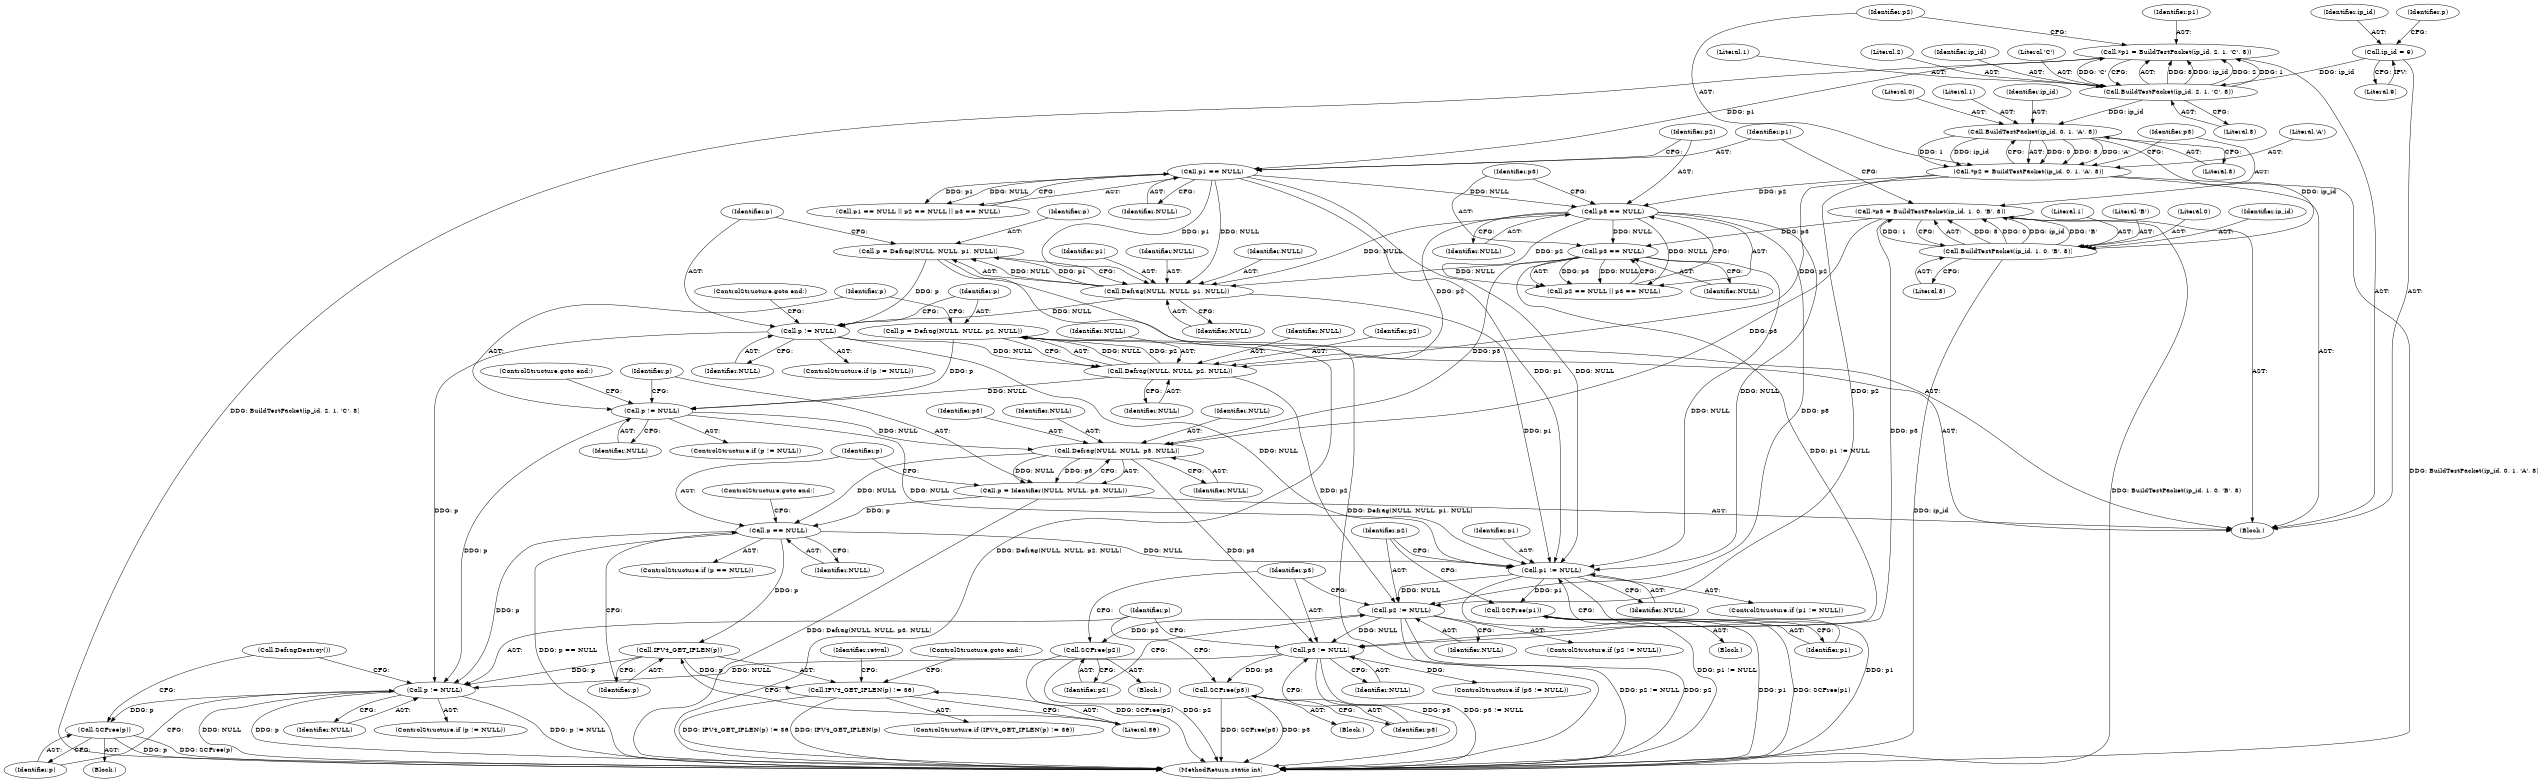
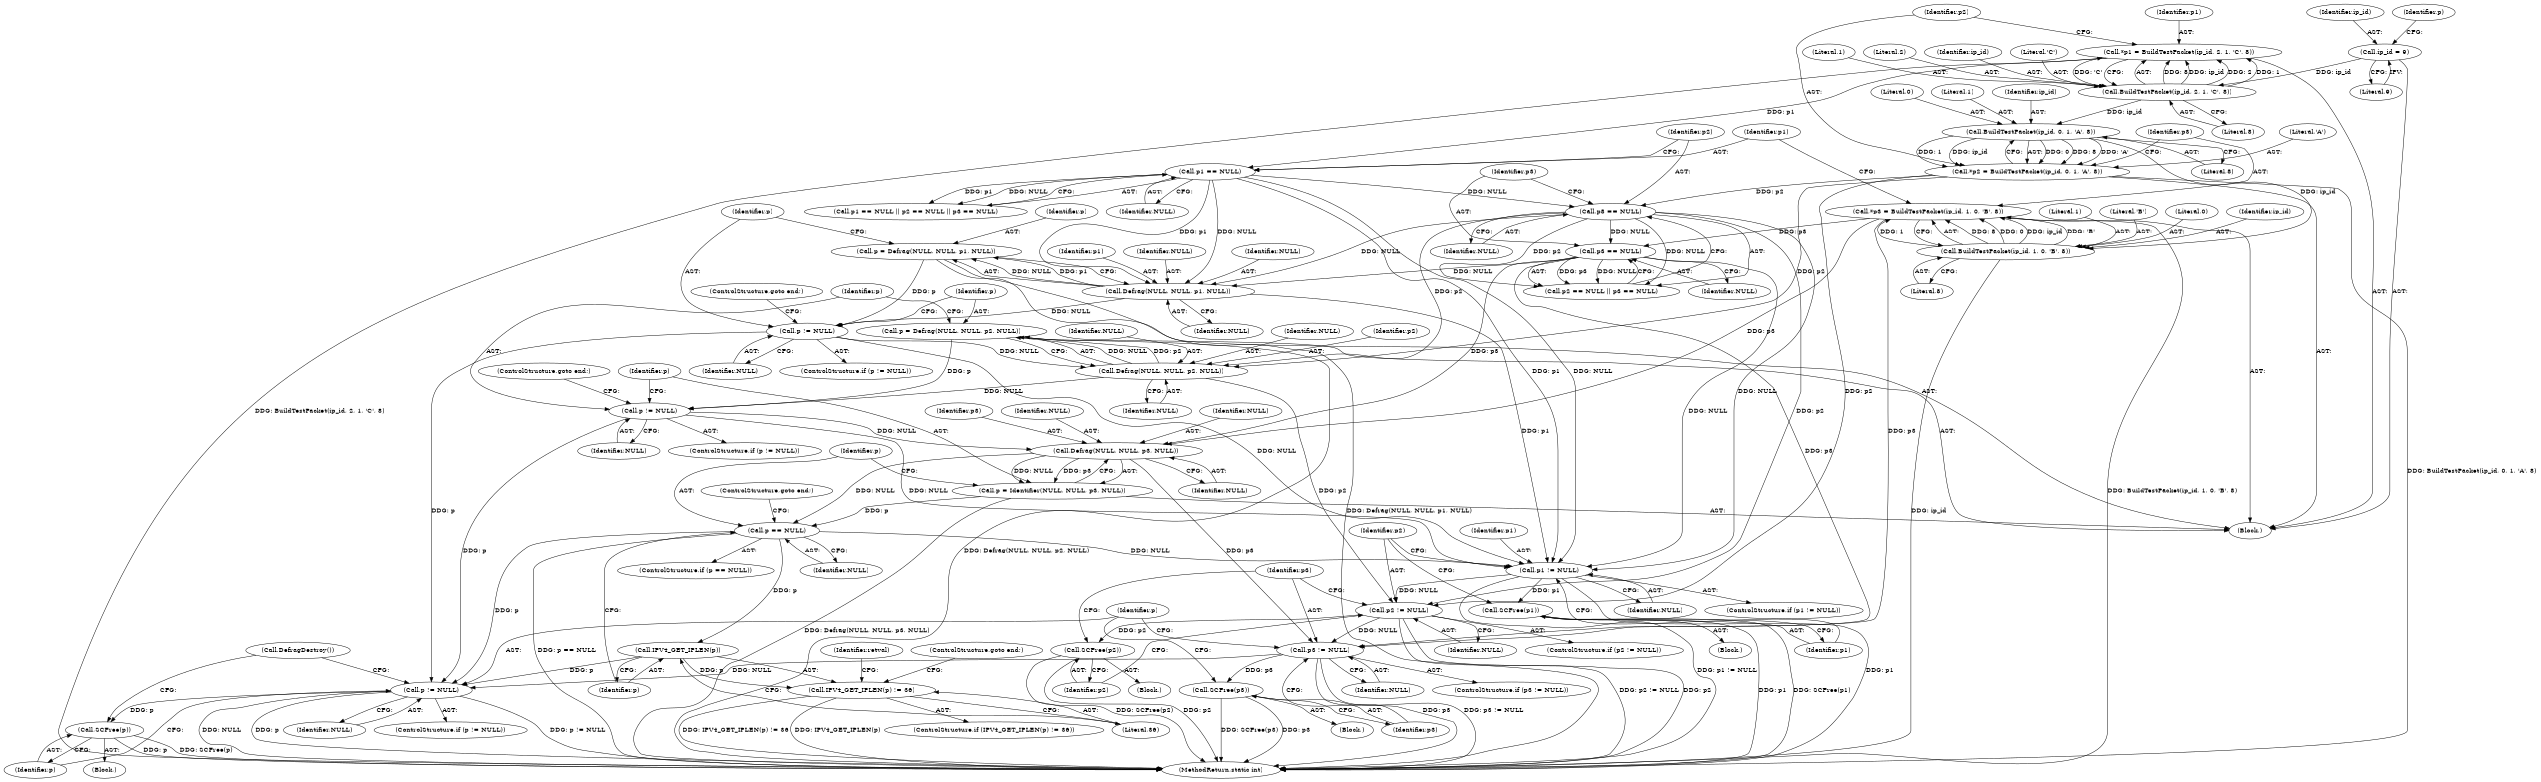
edge "(Call,p8 == NULL)" -> "(Call,p2 != NULL)": label "DDG: p8" -> "DDG: p2"
edge "(Call,p3 == NULL)" -> "(Call,p3 != NULL)": label "DDG: p1 != NULL" -> "DDG: p3"
edge "(Call,p3 != NULL)" -> "(ControlStructure,if (p3 != NULL))": label "DDG: " -> "AST: "
